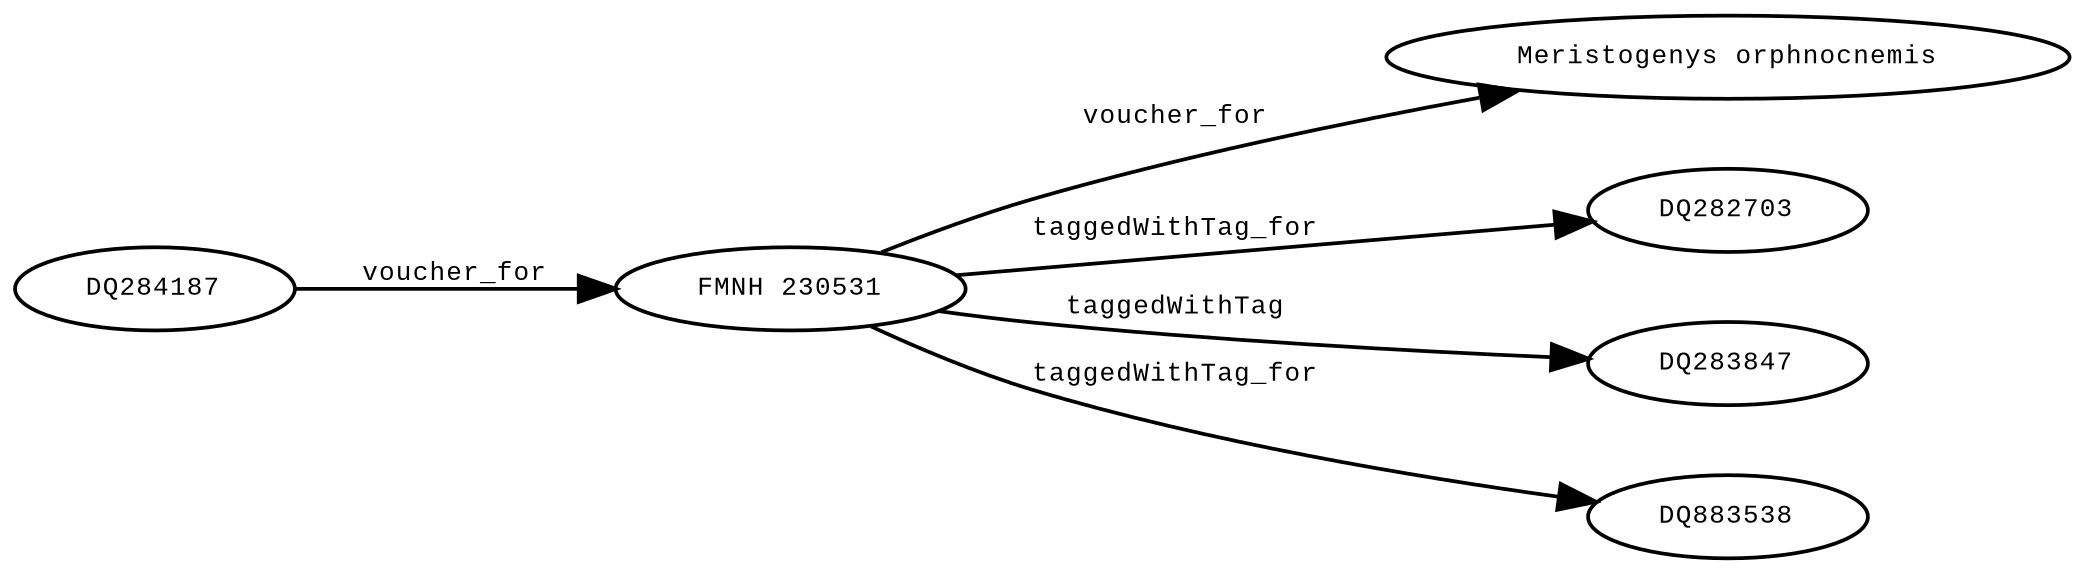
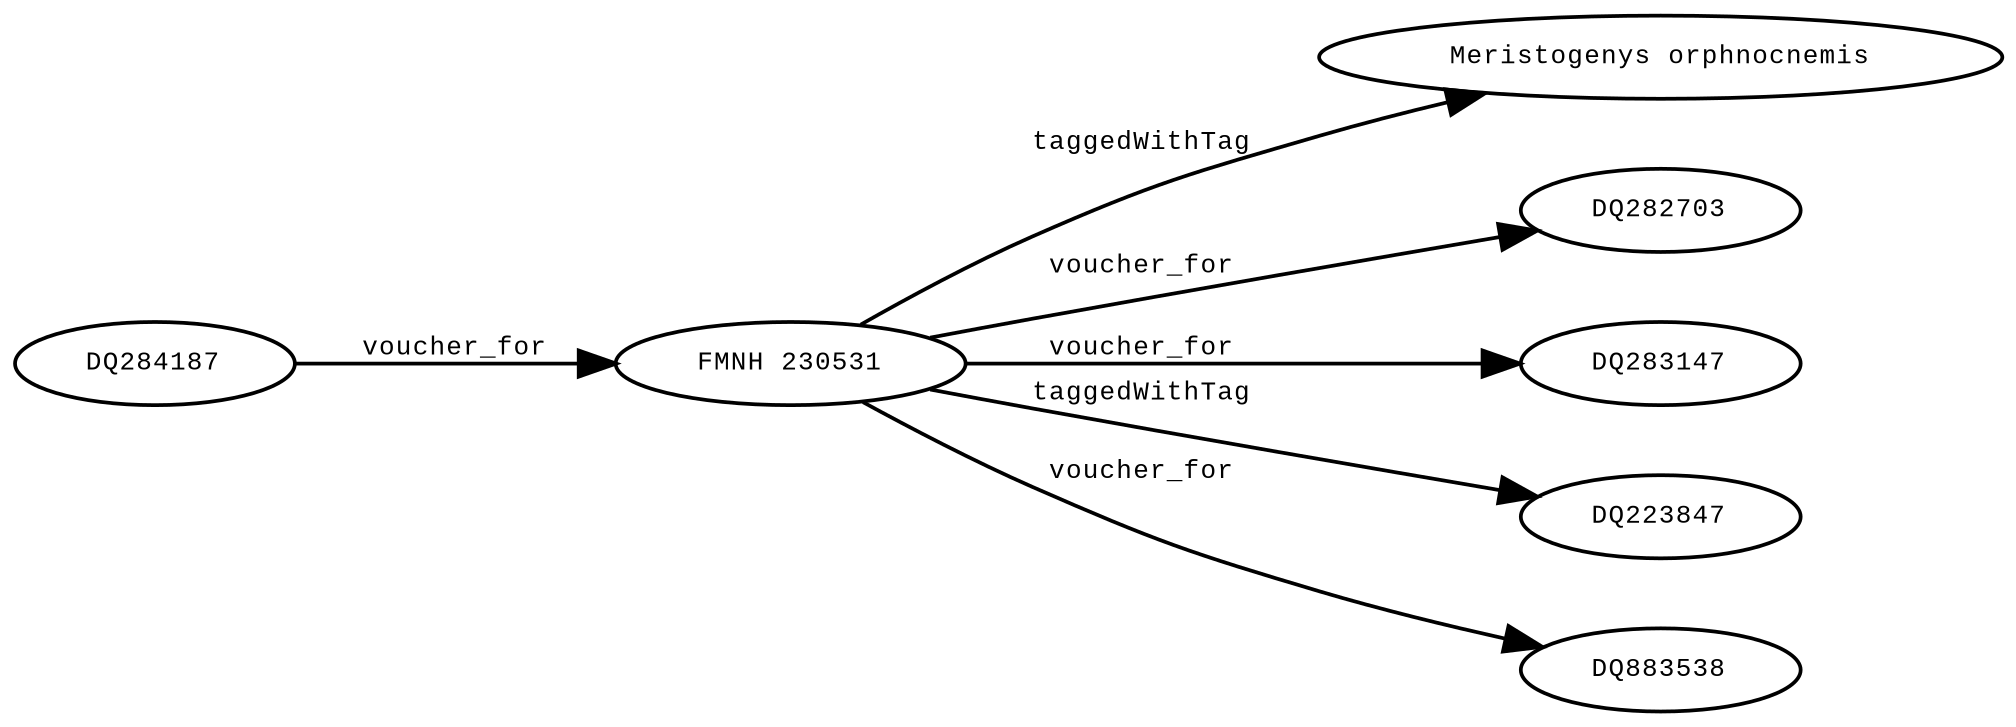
edge "FMNH 230531" -> "Meristogenys orphnocnemis": label "voucher_for" -> "taggedWithTag"
edge "FMNH 230531" -> "DQ282703": label "taggedWithTag_for" -> "voucher_for"
node "DQ283147": added
node "DQ283847": label "DQ283847" -> "DQ223847"
edge "FMNH 230531" -> "DQ883538": label "taggedWithTag_for" -> "voucher_for"
